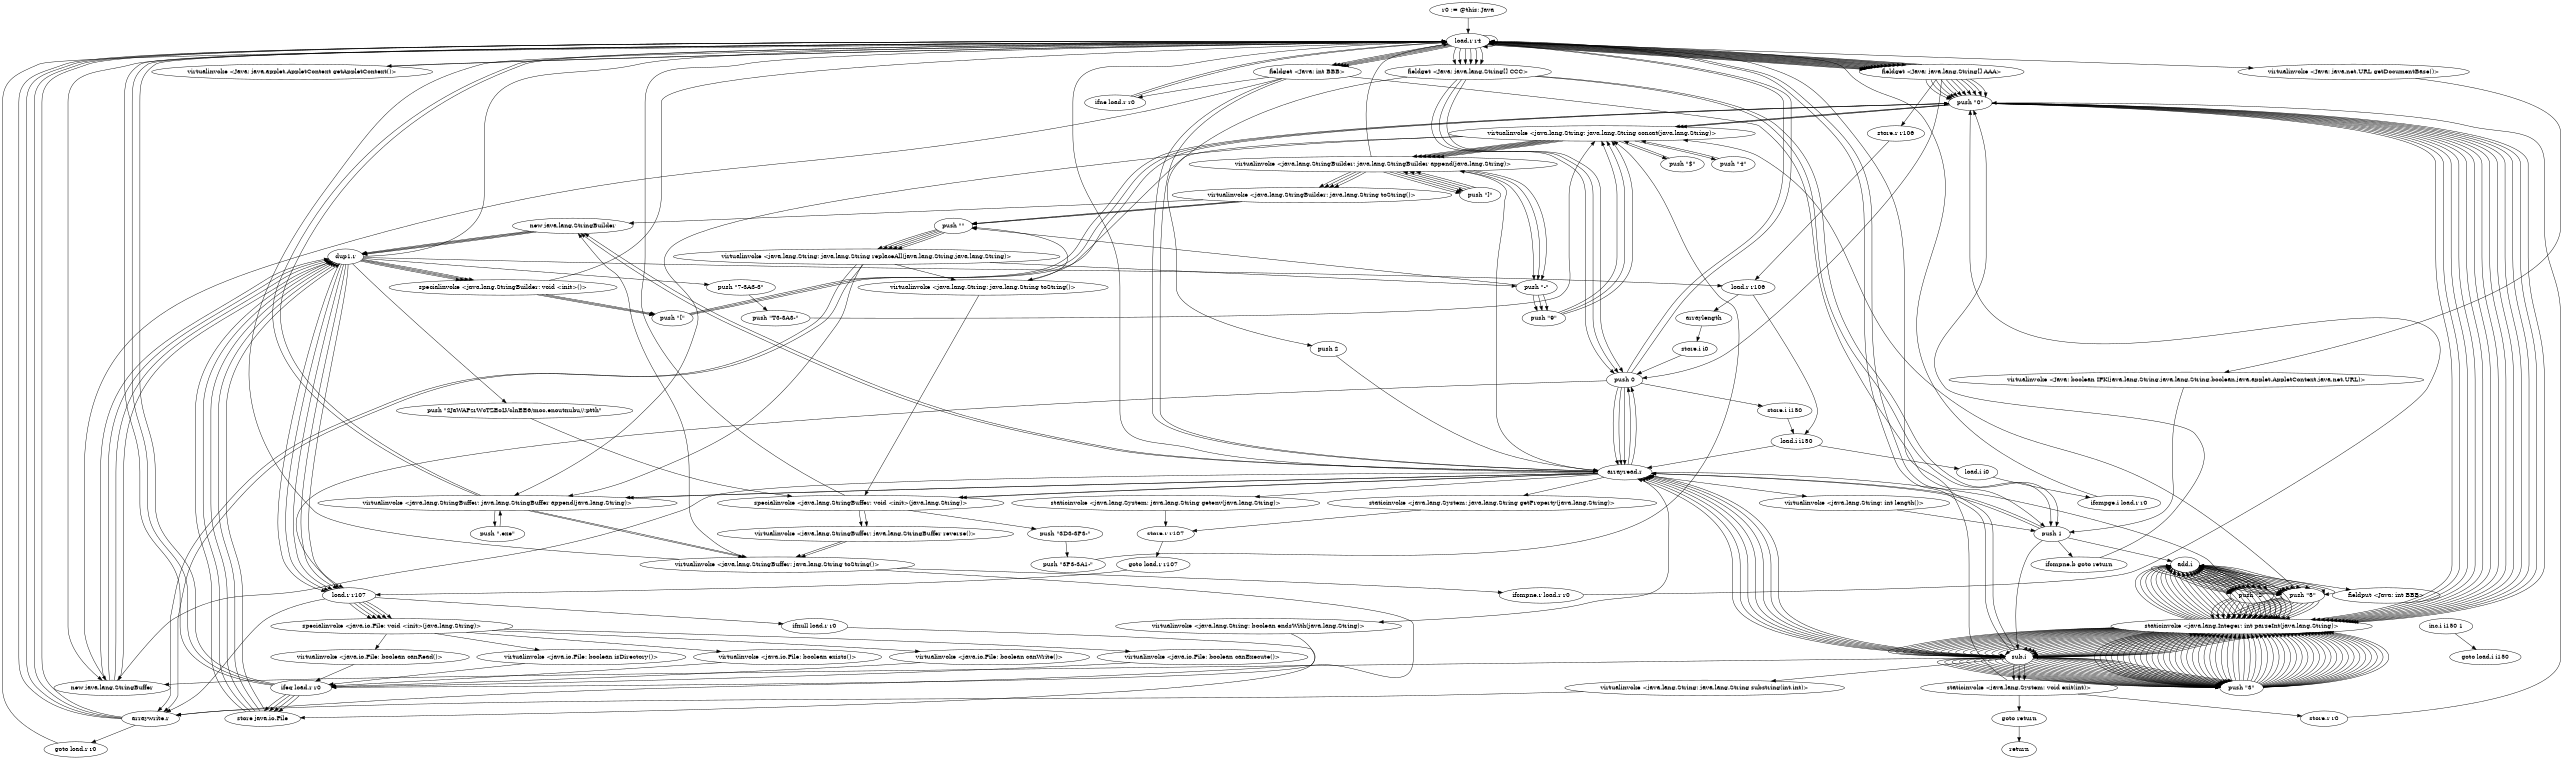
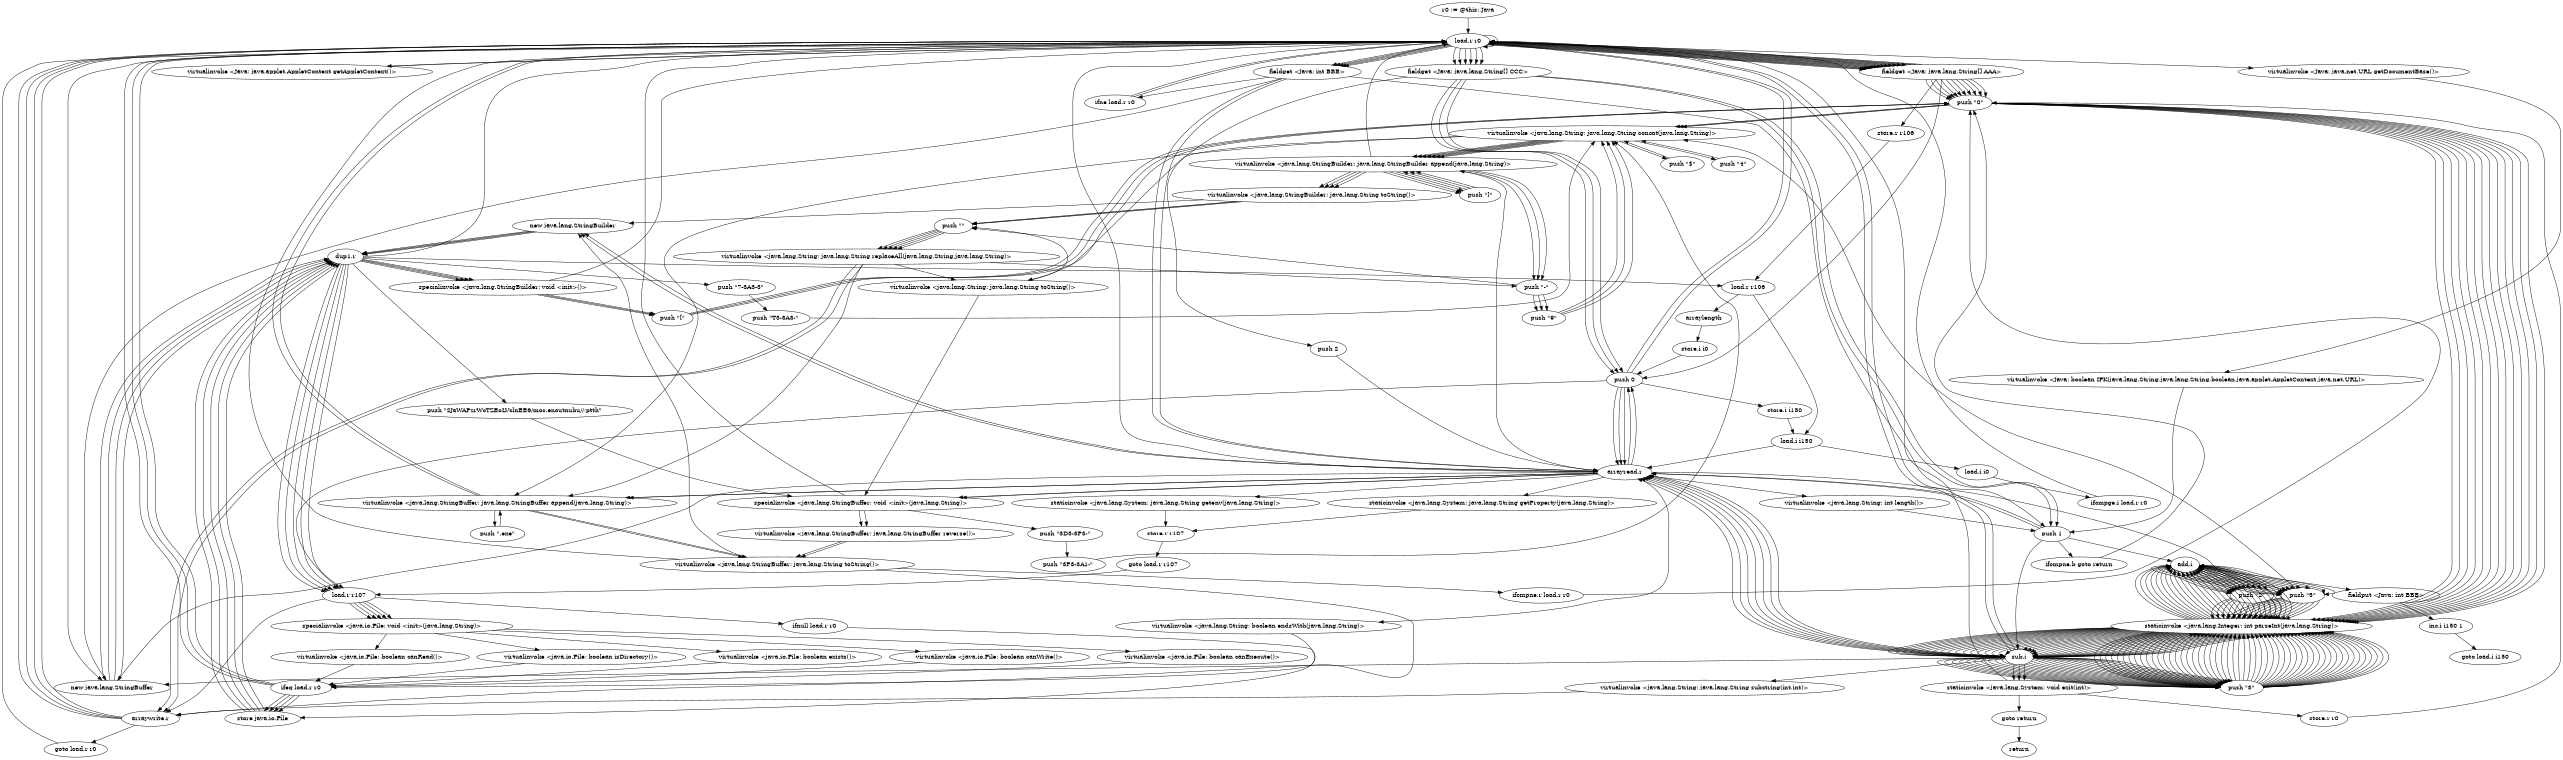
node "load.r r4": label "load.r r4" -> "load.r r0"
edge "fieldput <Java: int BBB>" -> "inc.i i150 1": added
